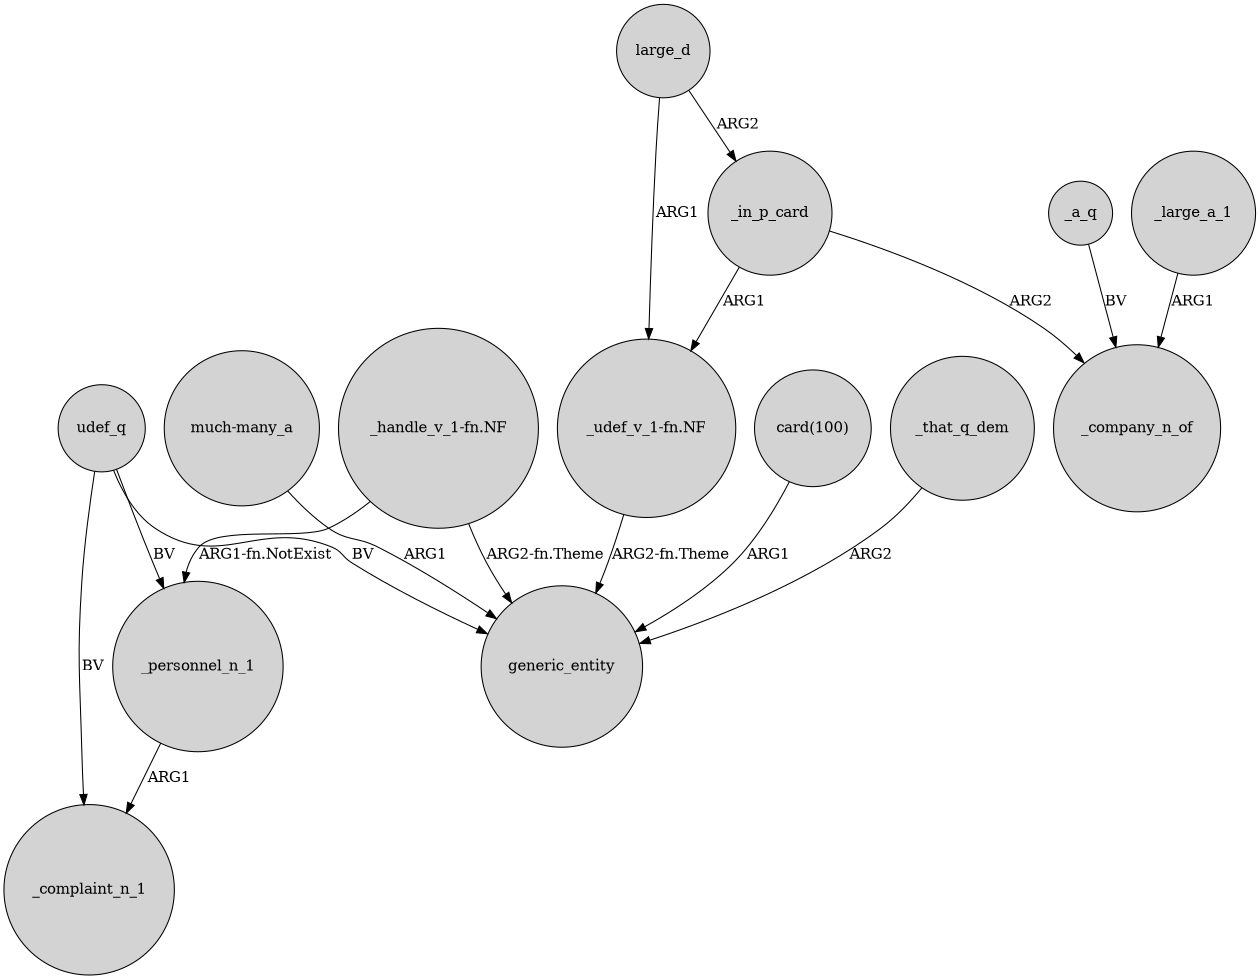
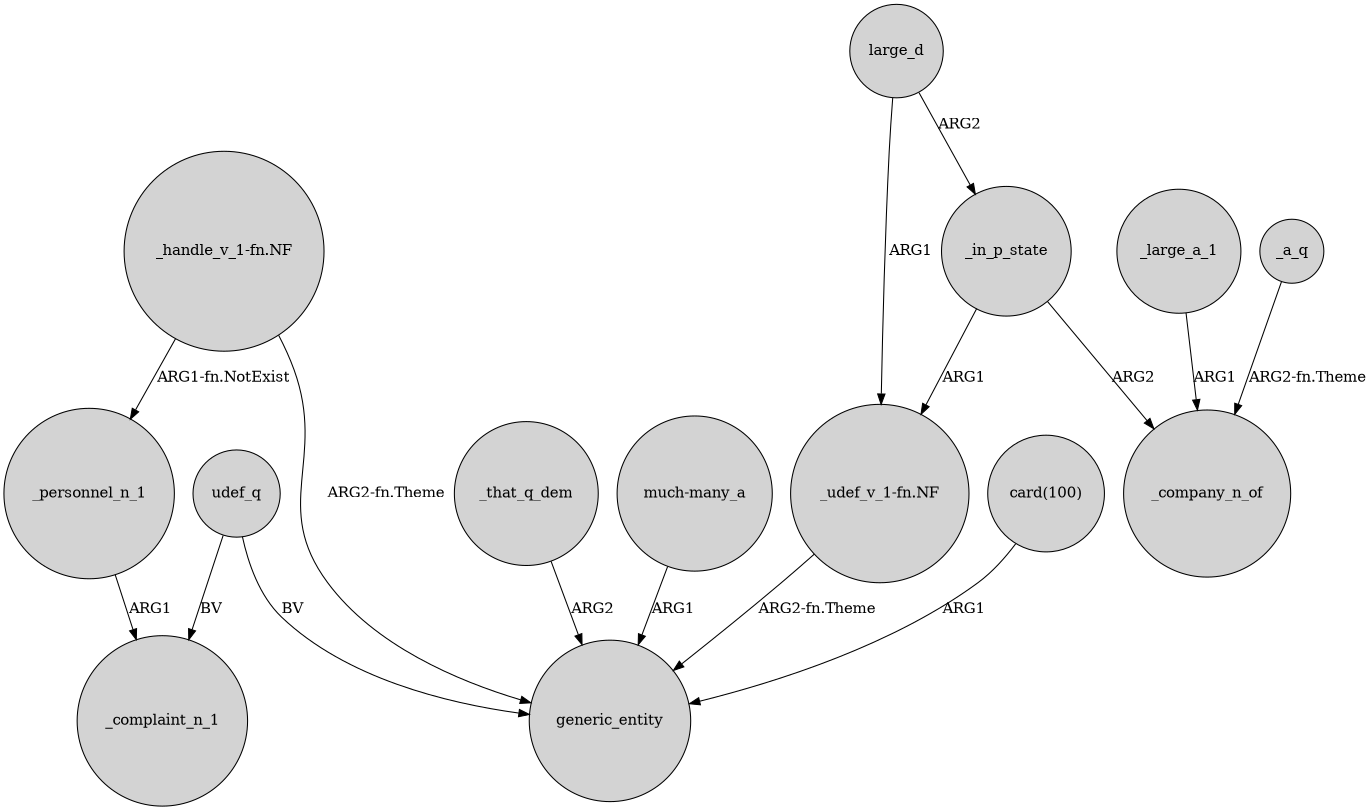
node "_in_p_card": label "_in_p_card" -> "_in_p_state"
edge "_a_q" -> "_company_n_of": label "BV" -> "ARG2-fn.Theme"
edge "udef_q" -> "_personnel_n_1": removed, label "BV"
